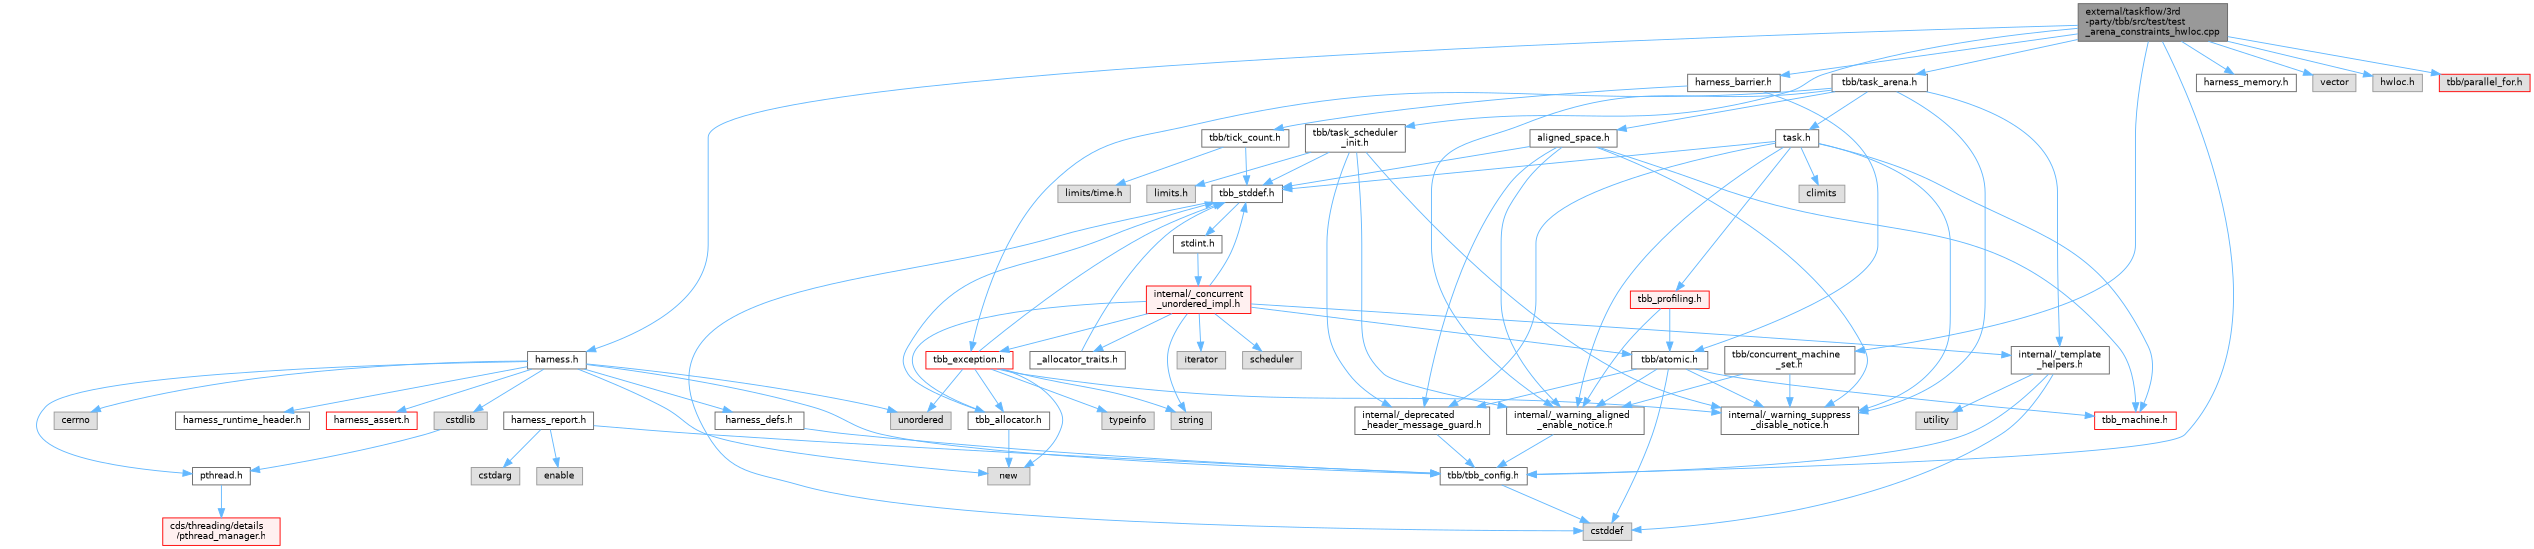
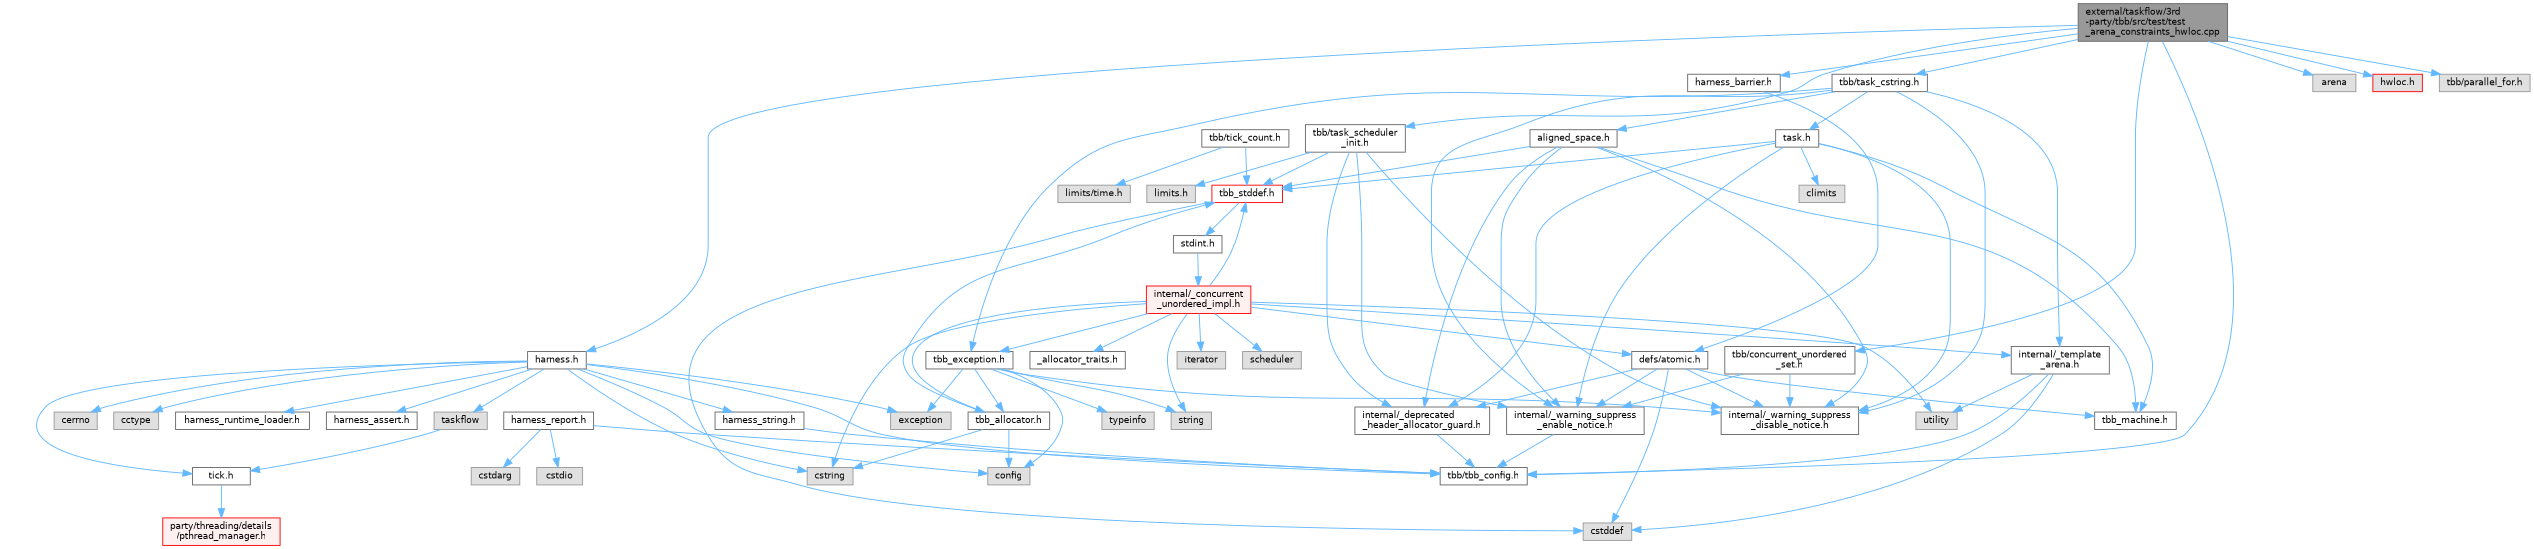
node "tbb/task_arena.h": label "tbb/task_arena.h" -> "tbb/task_cstring.h"
node "harness_memory.h": removed
node "vector": label "vector" -> "arena"
node "hwloc.h": color grey60 -> red
node "tbb/parallel_for.h": color red -> grey60
edge "harness_barrier.h" -> "tbb/tick_count.h": removed
node "tbb_stddef.h": color grey40 -> red
edge "_allocator_traits.h" -> "tbb_stddef.h": removed
edge "tbb_exception.h" -> "tbb_stddef.h": removed
node "tbb_profiling.h": removed
edge "internal/_concurrent _unordered_impl.h" -> "utility": added
node "tbb_exception.h": color red -> grey40
node "tbb/atomic.h": label "tbb/atomic.h" -> "defs/atomic.h"
node "tbb/concurrent_machine _set.h": label "tbb/concurrent_machine _set.h" -> "tbb/concurrent_unordered _set.h"
node "internal/_template _helpers.h": label "internal/_template _helpers.h" -> "internal/_template _arena.h"
node "cctype": added
node "harness_runtime_header.h": label "harness_runtime_header.h" -> "harness_runtime_loader.h"
node "harness_assert.h": color red -> grey40
node "cstdlib": label "cstdlib" -> "taskflow"
node "harness_defs.h": label "harness_defs.h" -> "harness_string.h"
node "unordered": label "unordered" -> "exception"
node "internal/_deprecated _header_message_guard.h": label "internal/_deprecated _header_message_guard.h" -> "internal/_deprecated _header_allocator_guard.h"
node "internal/_warning_aligned _enable_notice.h": label "internal/_warning_aligned _enable_notice.h" -> "internal/_warning_suppress _enable_notice.h"
node "tbb_machine.h": color red -> grey40
node "pthread.h": label "pthread.h" -> "tick.h"
node "enable": label "enable" -> "cstdio"
node "cstring": added
node "new": label "new" -> "config"
edge "tbb/tbb_config.h" -> "cstddef": removed
node "cds/threading/details /pthread_manager.h": label "cds/threading/details /pthread_manager.h" -> "party/threading/details /pthread_manager.h"
